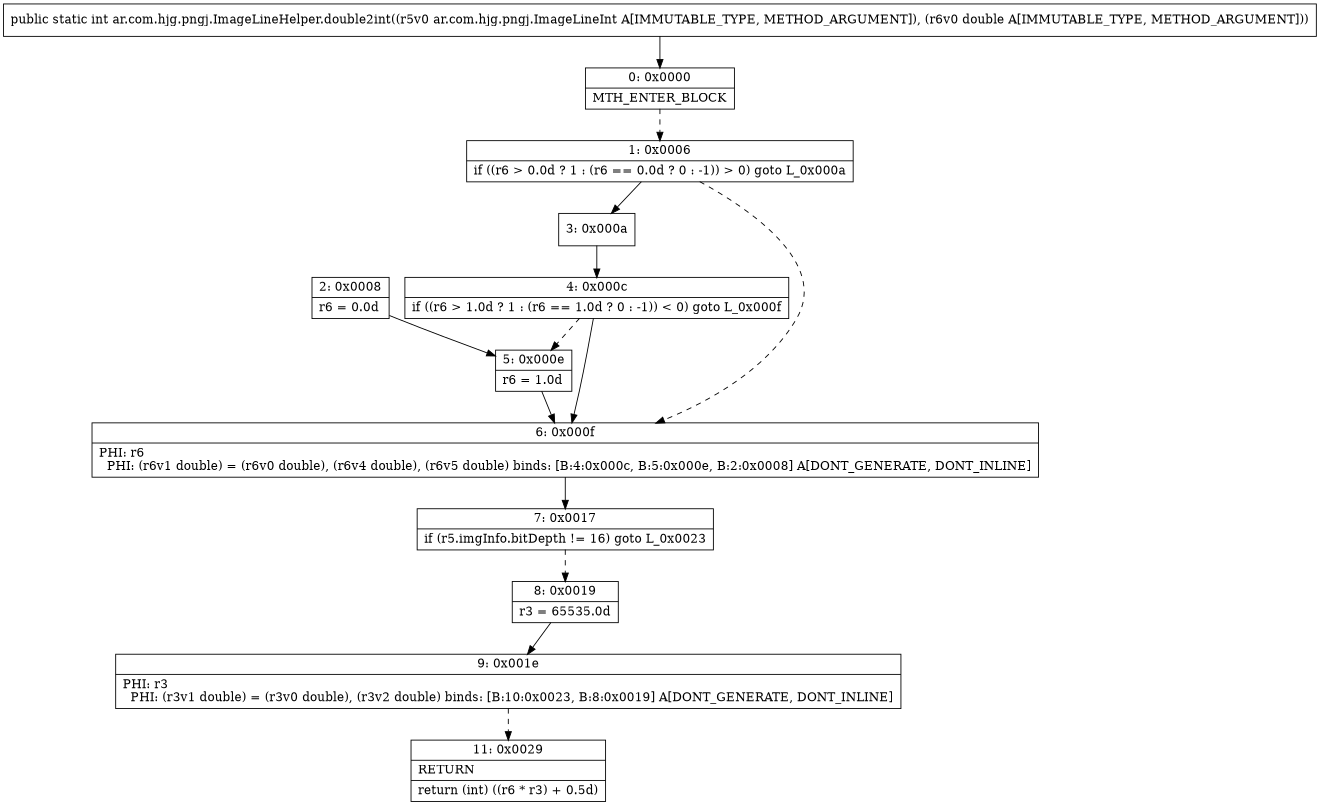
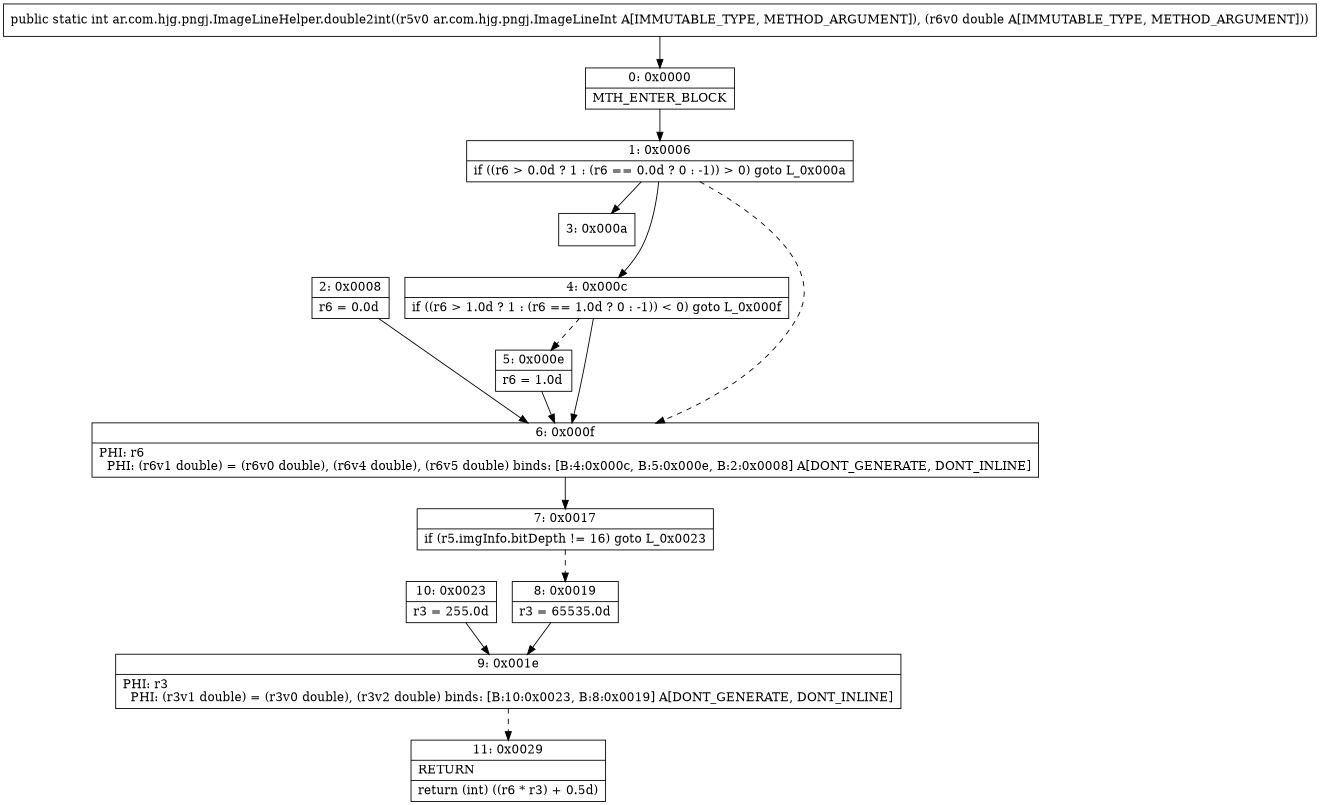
edge "0: 0x0000" -> "1: 0x0006": style dashed -> solid
edge "3: 0x000a" -> "4: 0x000c": now "1: 0x0006" -> "4: 0x000c"
edge "2: 0x0008" -> "5: 0x000e": now "2: 0x0008" -> "6: 0x000f"
node "10: 0x0023": added
